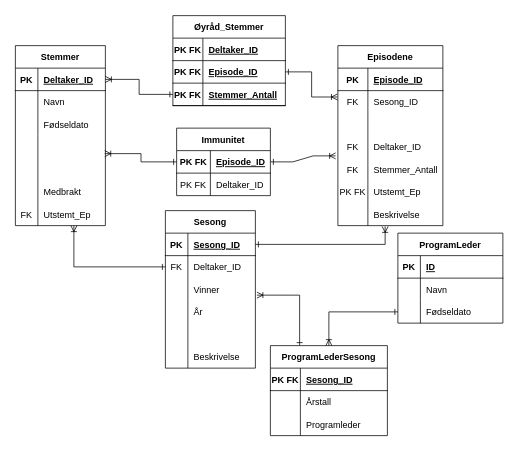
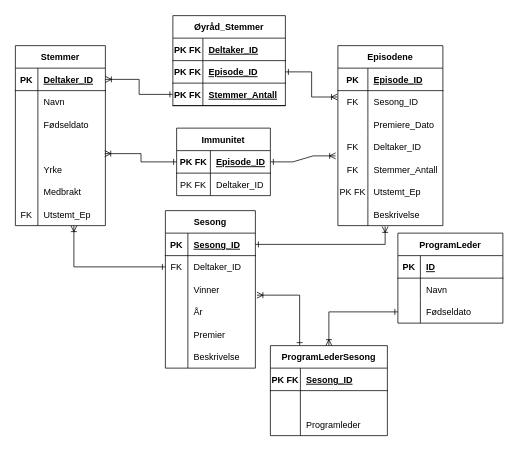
node "Premiere_Dato": added
node "Yrke": added
node "Premier": added
node "Årstall": removed
